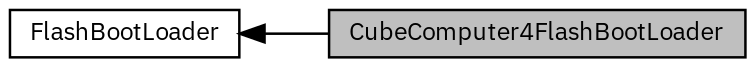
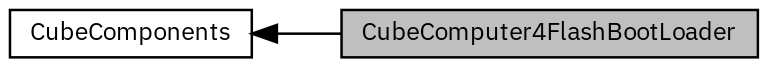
node "FlashBootLoader": label "FlashBootLoader" -> "CubeComponents"
